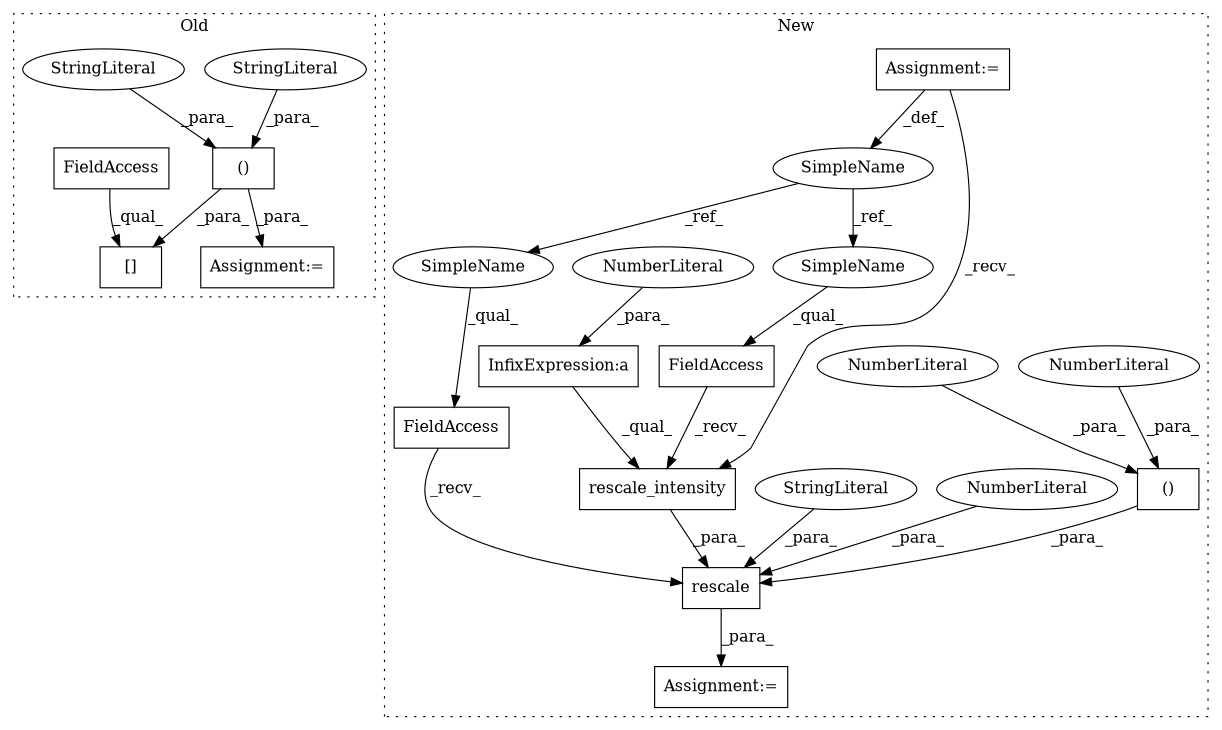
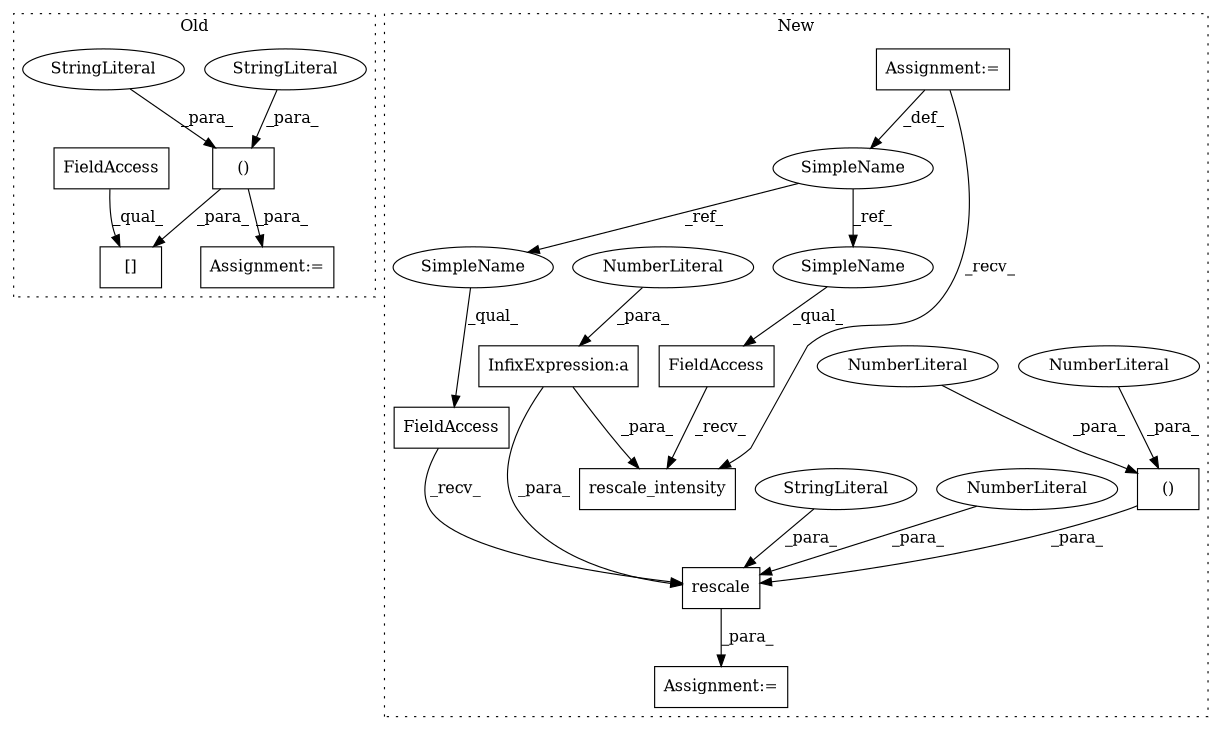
edge "InfixExpression:a" -> "rescale_intensity": label "_qual_" -> "_para_"
edge "rescale_intensity" -> "rescale": now "InfixExpression:a" -> "rescale"
